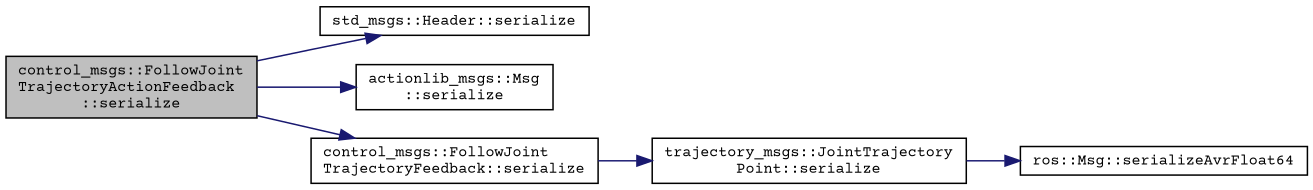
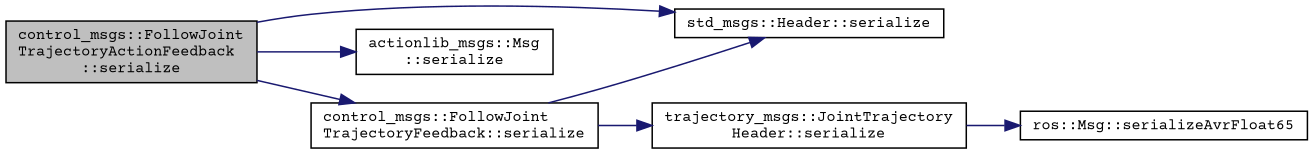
edge "control_msgs::FollowJoint TrajectoryFeedback::serialize" -> "std_msgs::Header::serialize": added
node "trajectory_msgs::JointTrajectory Point::serialize": label "trajectory_msgs::JointTrajectory Point::serialize" -> "trajectory_msgs::JointTrajectory Header::serialize"
node "ros::Msg::serializeAvrFloat64": label "ros::Msg::serializeAvrFloat64" -> "ros::Msg::serializeAvrFloat65"
